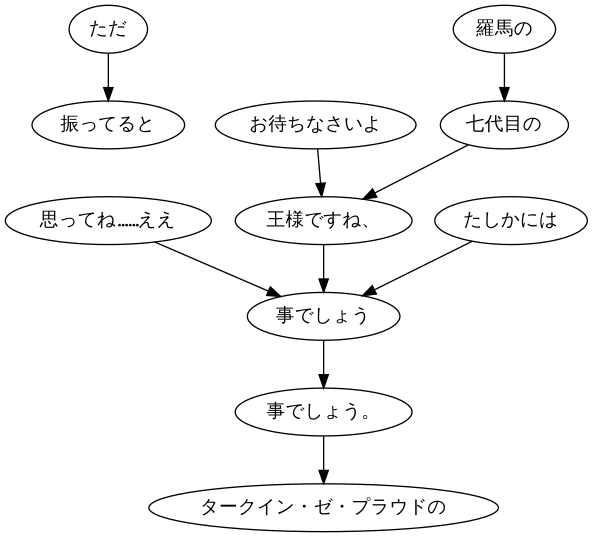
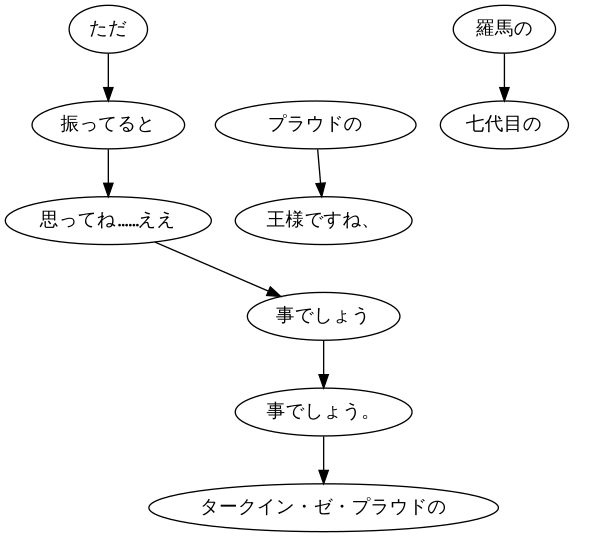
node "お待ちなさいよ": label "お待ちなさいよ" -> "プラウドの"
edge "振ってると" -> "思ってね……ええ": added
edge "七代目の" -> "王様ですね、": removed
node "たしかには": removed
edge "王様ですね、" -> "事でしょう": removed
